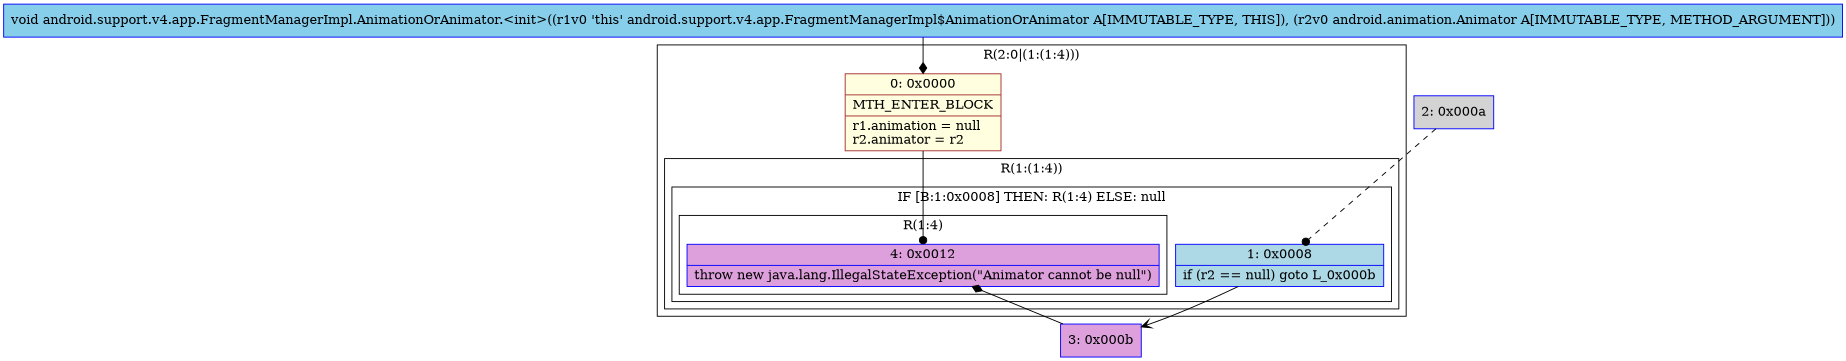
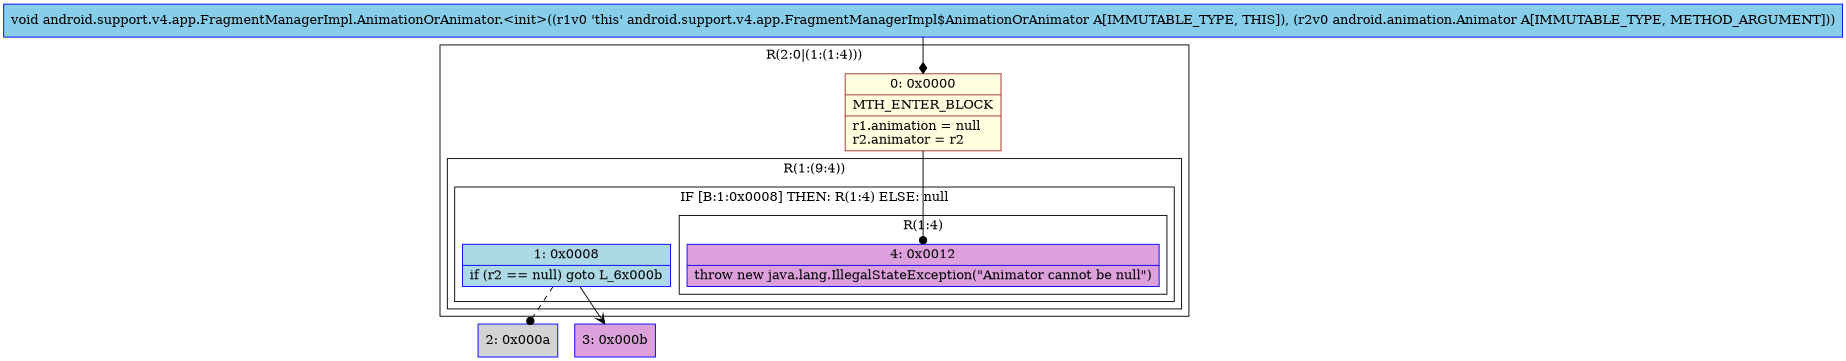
cluster "R(1:(1:4))": label "R(1:(1:4))" -> "R(1:(9:4))"
edge "2: 0x000a" -> "1: 0x0008": reversed
node "1: 0x0008": text "if (r2 == null) goto L_0x000b" -> "if (r2 == null) goto L_6x000b"
edge "3: 0x000b" -> "4: 0x0012": removed
